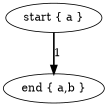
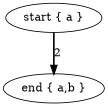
edge "start { a }" -> "end { a,b }": label "1" -> "2"
